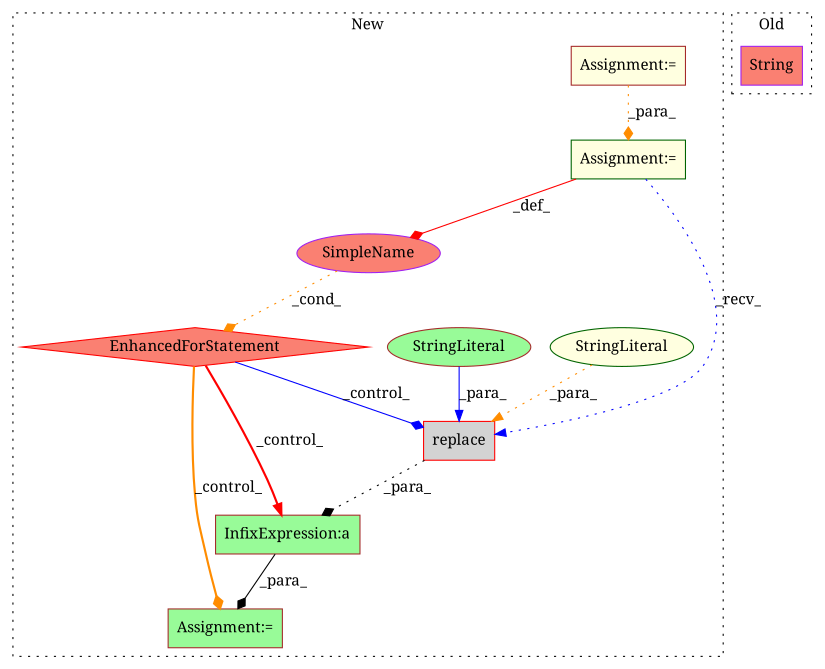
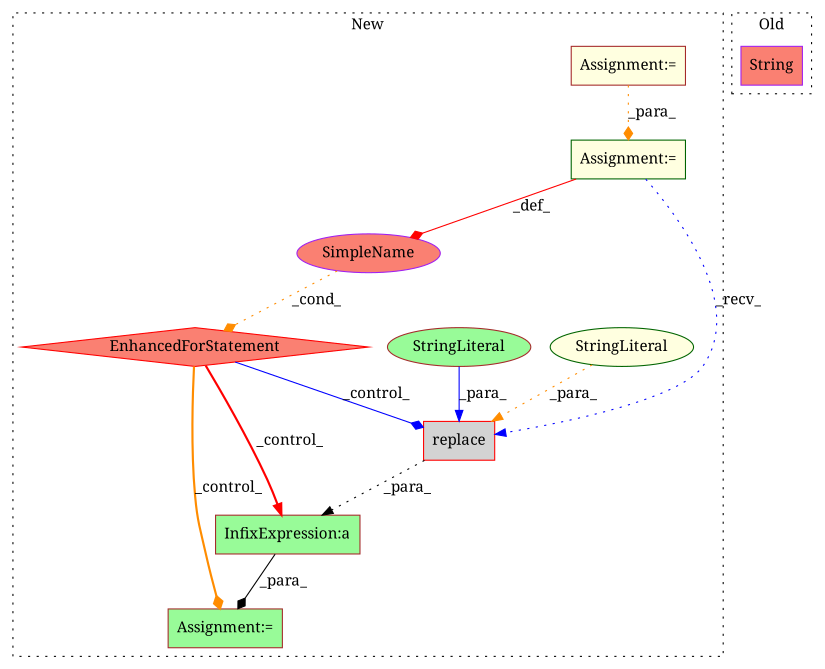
edge "replace" -> "InfixExpression:a": arrowhead diamond -> normal
